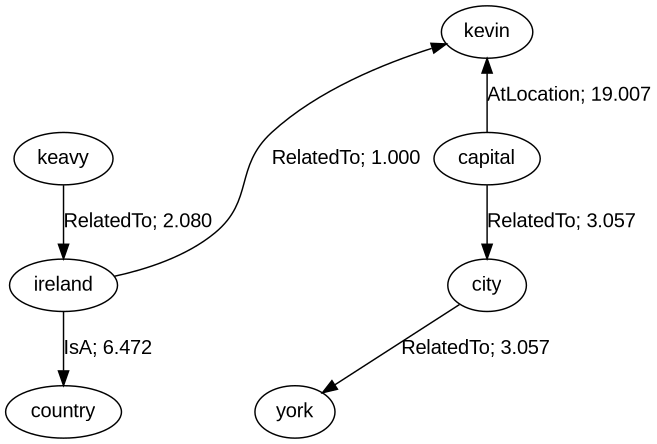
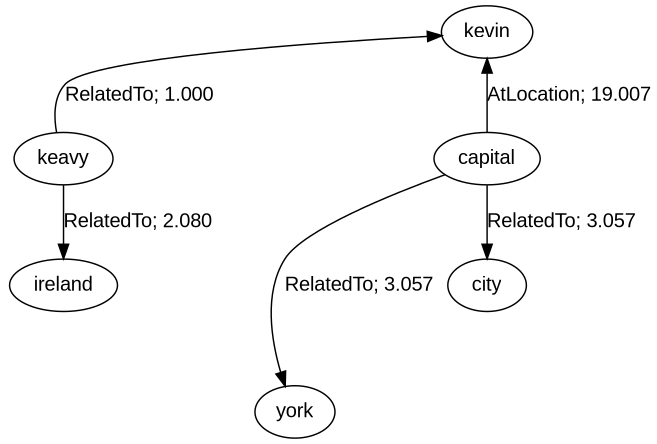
edge "ireland" -> "kevin": now "keavy" -> "kevin"
edge "city" -> "york": now "capital" -> "york"
node "country": removed
